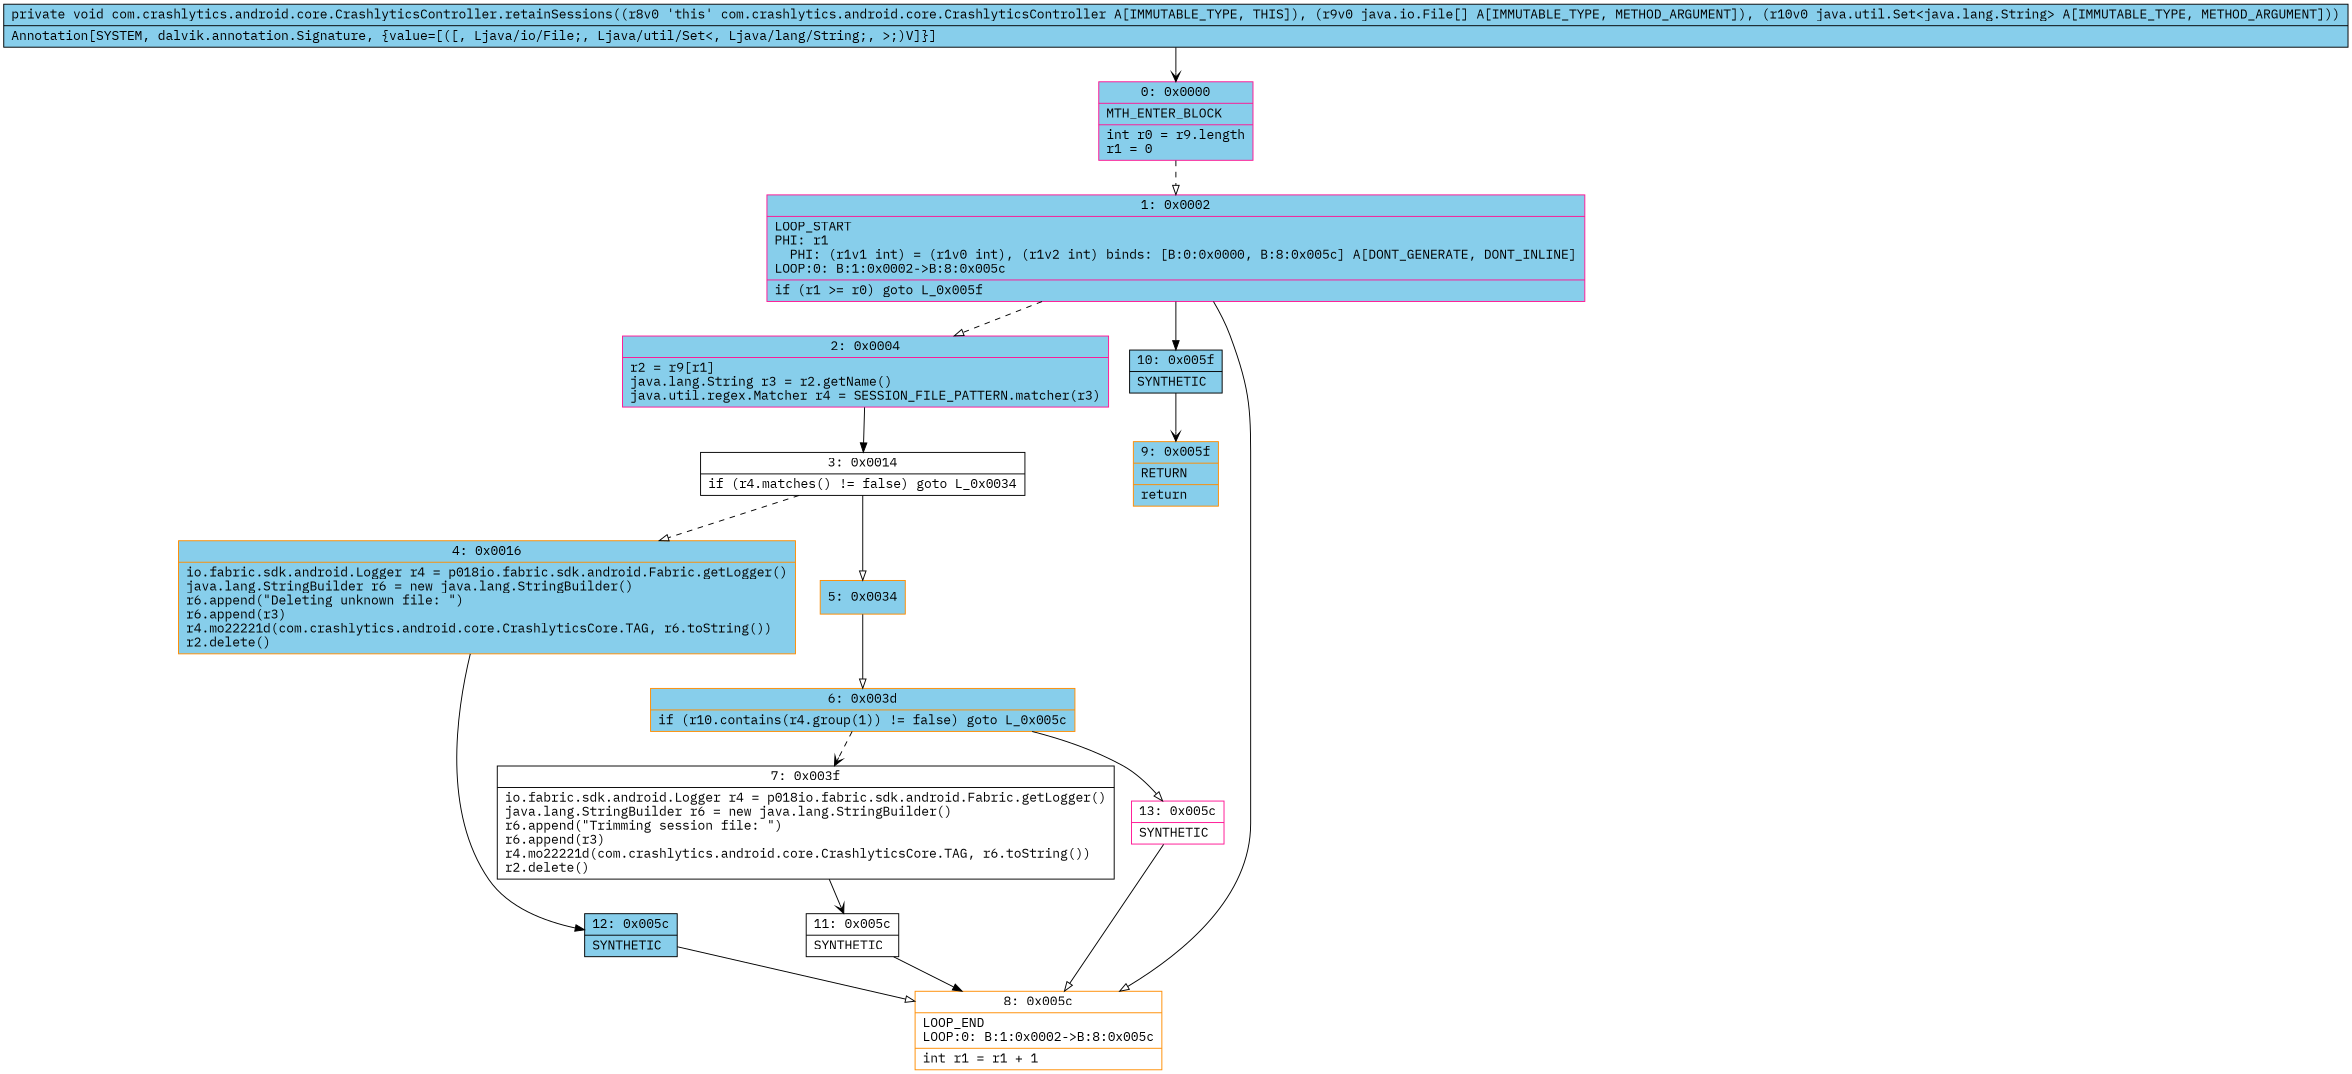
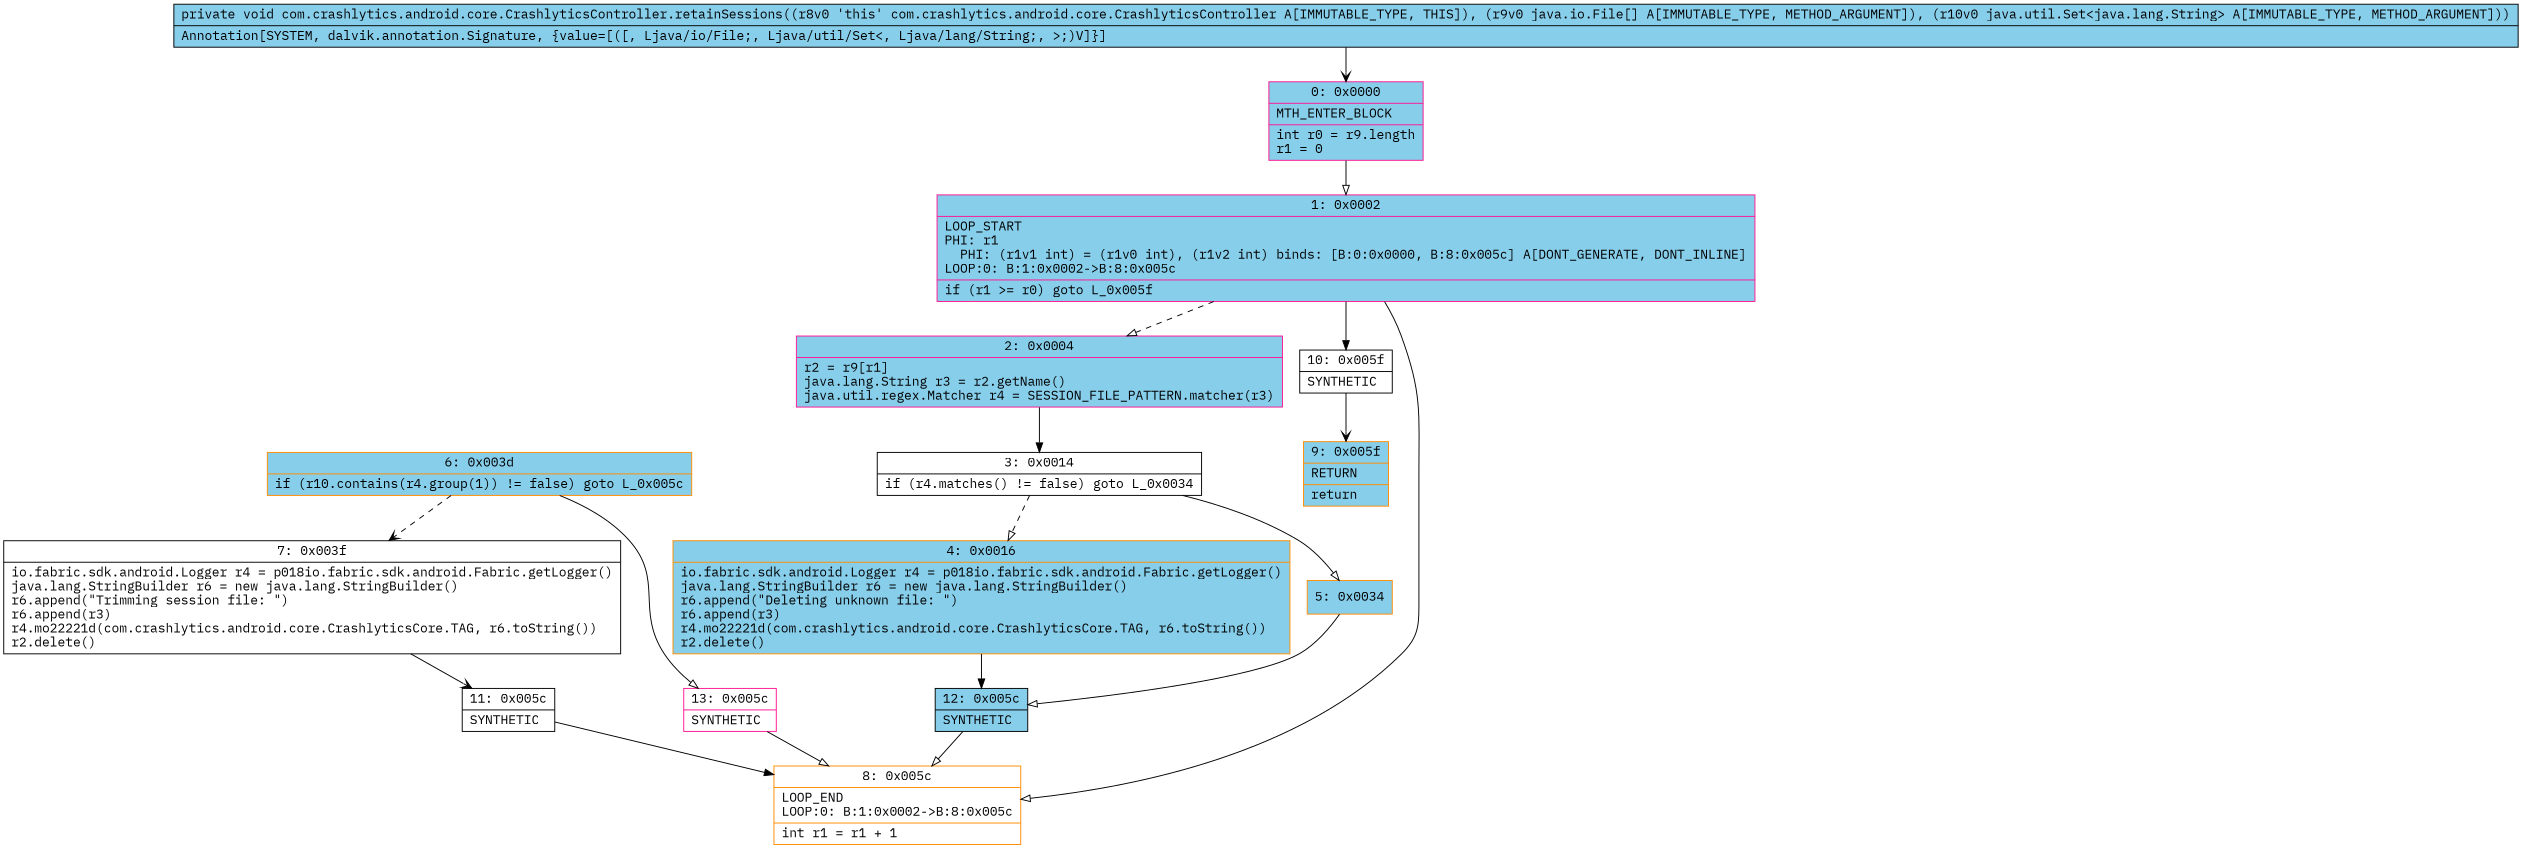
edge "0: 0x0000" -> "1: 0x0002": style dashed -> solid
node "10: 0x005f": fillcolor skyblue -> white
edge "5: 0x0034" -> "6: 0x003d": now "5: 0x0034" -> "12: 0x005c"
